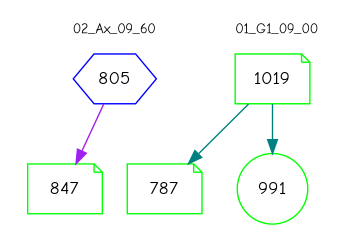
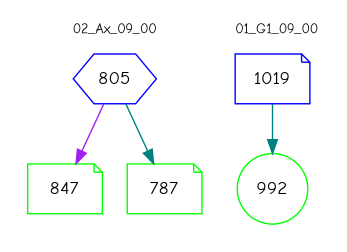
cluster "02_Ax_09_60": label "02_Ax_09_60" -> "02_Ax_09_00"
node "1019": color green -> blue
edge "1019" -> "787": now "805" -> "787"
node "991": label "991" -> "992"
